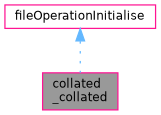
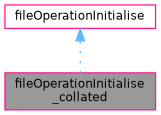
node "collated _collated": label "collated _collated" -> "fileOperationInitialise _collated"
